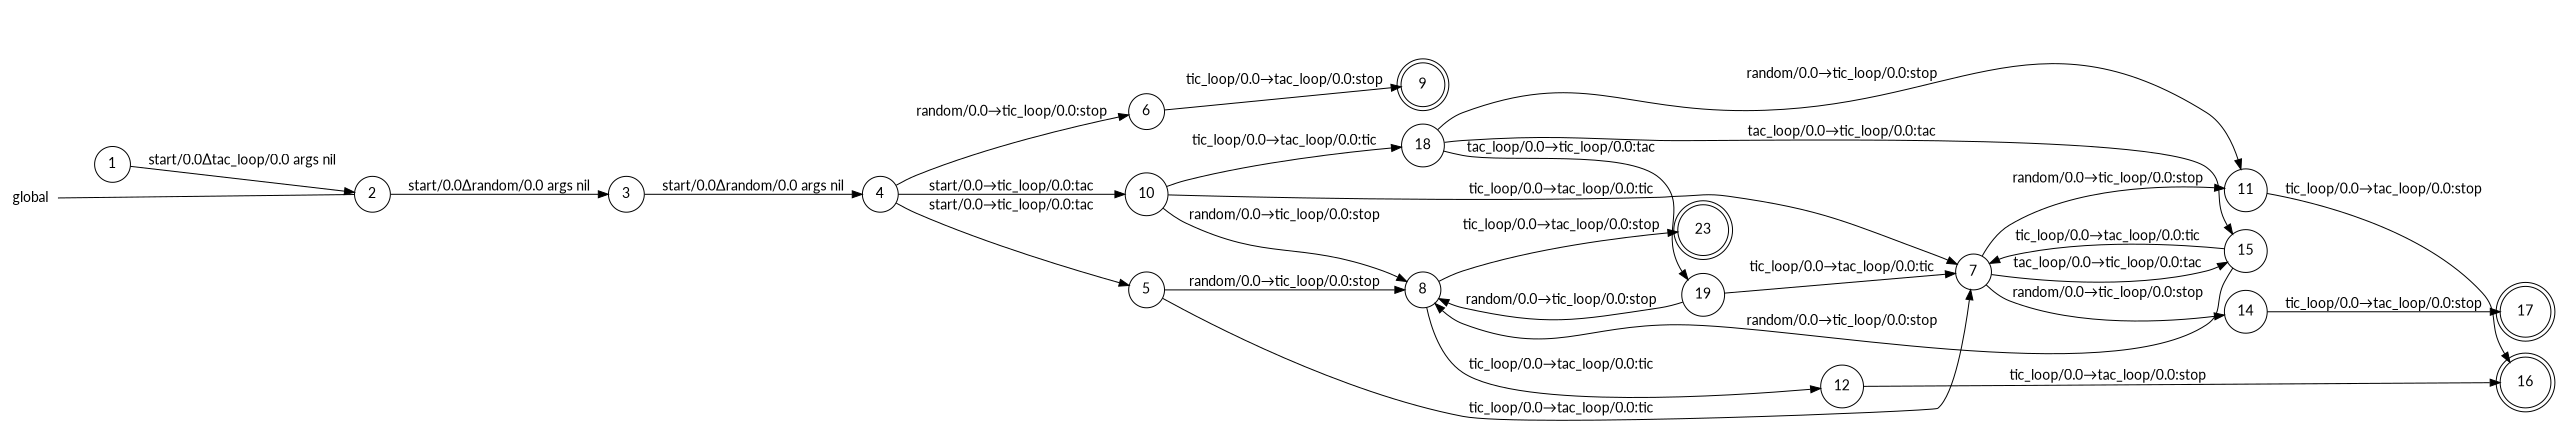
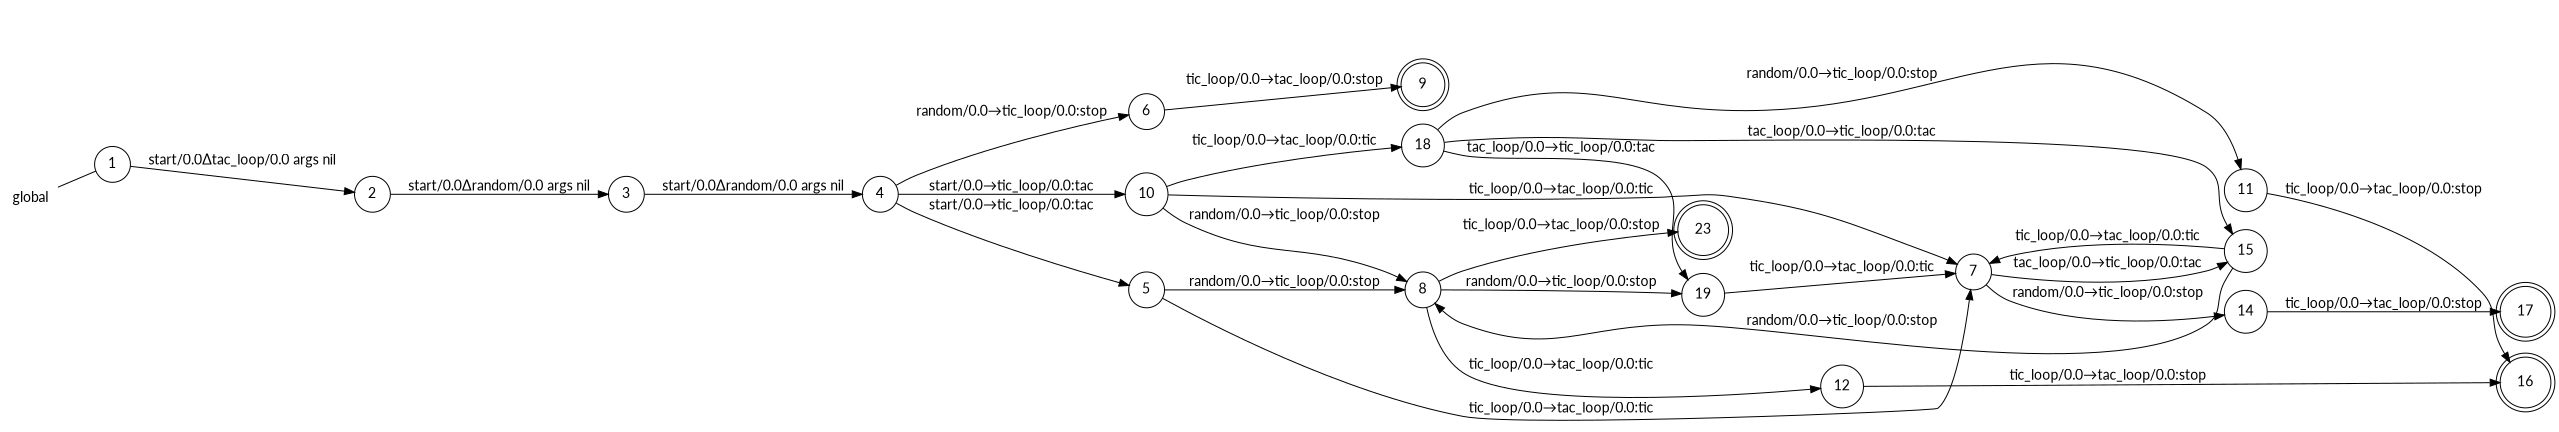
edge "2" -- "global": now "1" -- "global"
edge "7" -> "11": removed, label "random/0.0→tic_loop/0.0:stop"
edge "19" -> "8": reversed
